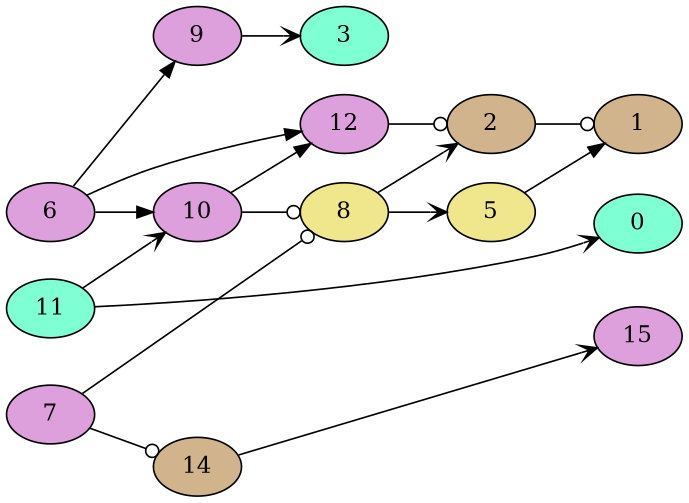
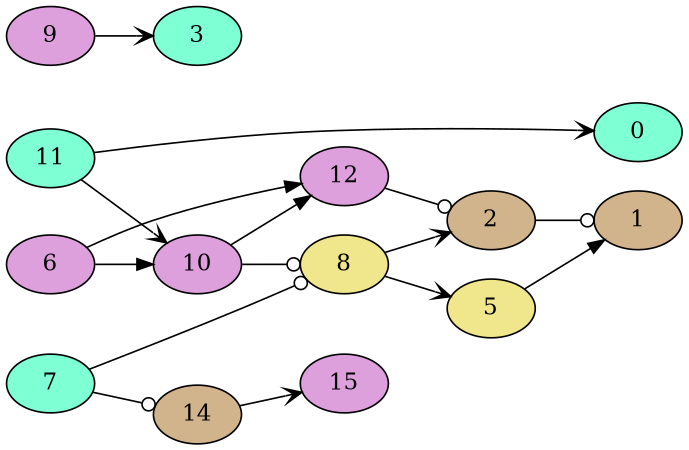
edge "6" -> "9": removed
node "7": fillcolor plum -> aquamarine
